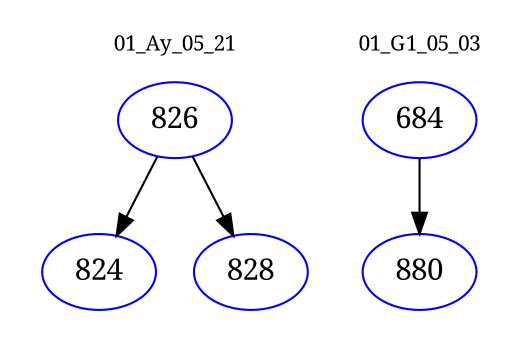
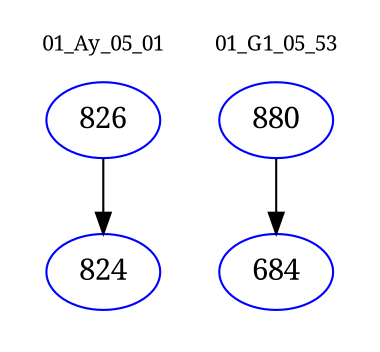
cluster "01_Ay_05_21": label "01_Ay_05_21" -> "01_Ay_05_01"
cluster "01_G1_05_03": label "01_G1_05_03" -> "01_G1_05_53"
edge "684" -> "880": reversed
node "828": removed
